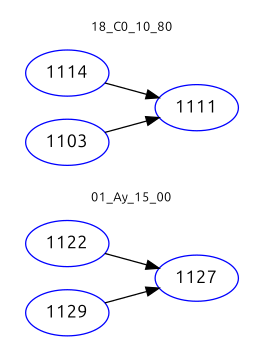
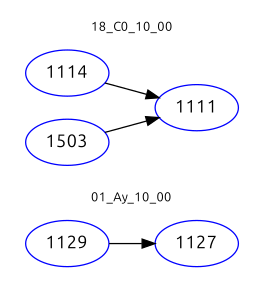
cluster "18_C0_10_80": label "18_C0_10_80" -> "18_C0_10_00"
node "1103": label "1103" -> "1503"
cluster "01_Ay_15_00": label "01_Ay_15_00" -> "01_Ay_10_00"
node "1122": removed
